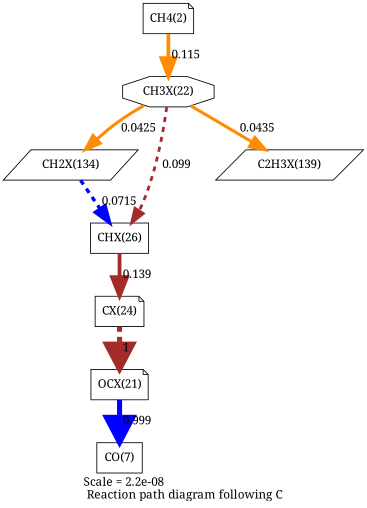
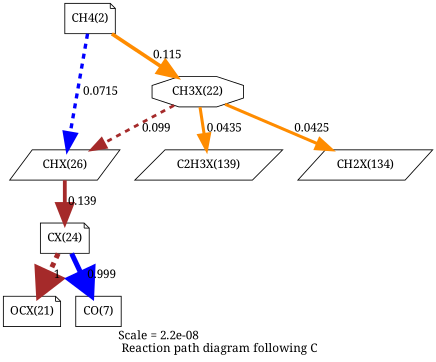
edge "CH2X(134)" -> "CHX(26)": now "CH4(2)" -> "CHX(26)"
node "CHX(26)": shape box -> parallelogram
edge "OCX(21)" -> "CO(7)": now "CX(24)" -> "CO(7)"
